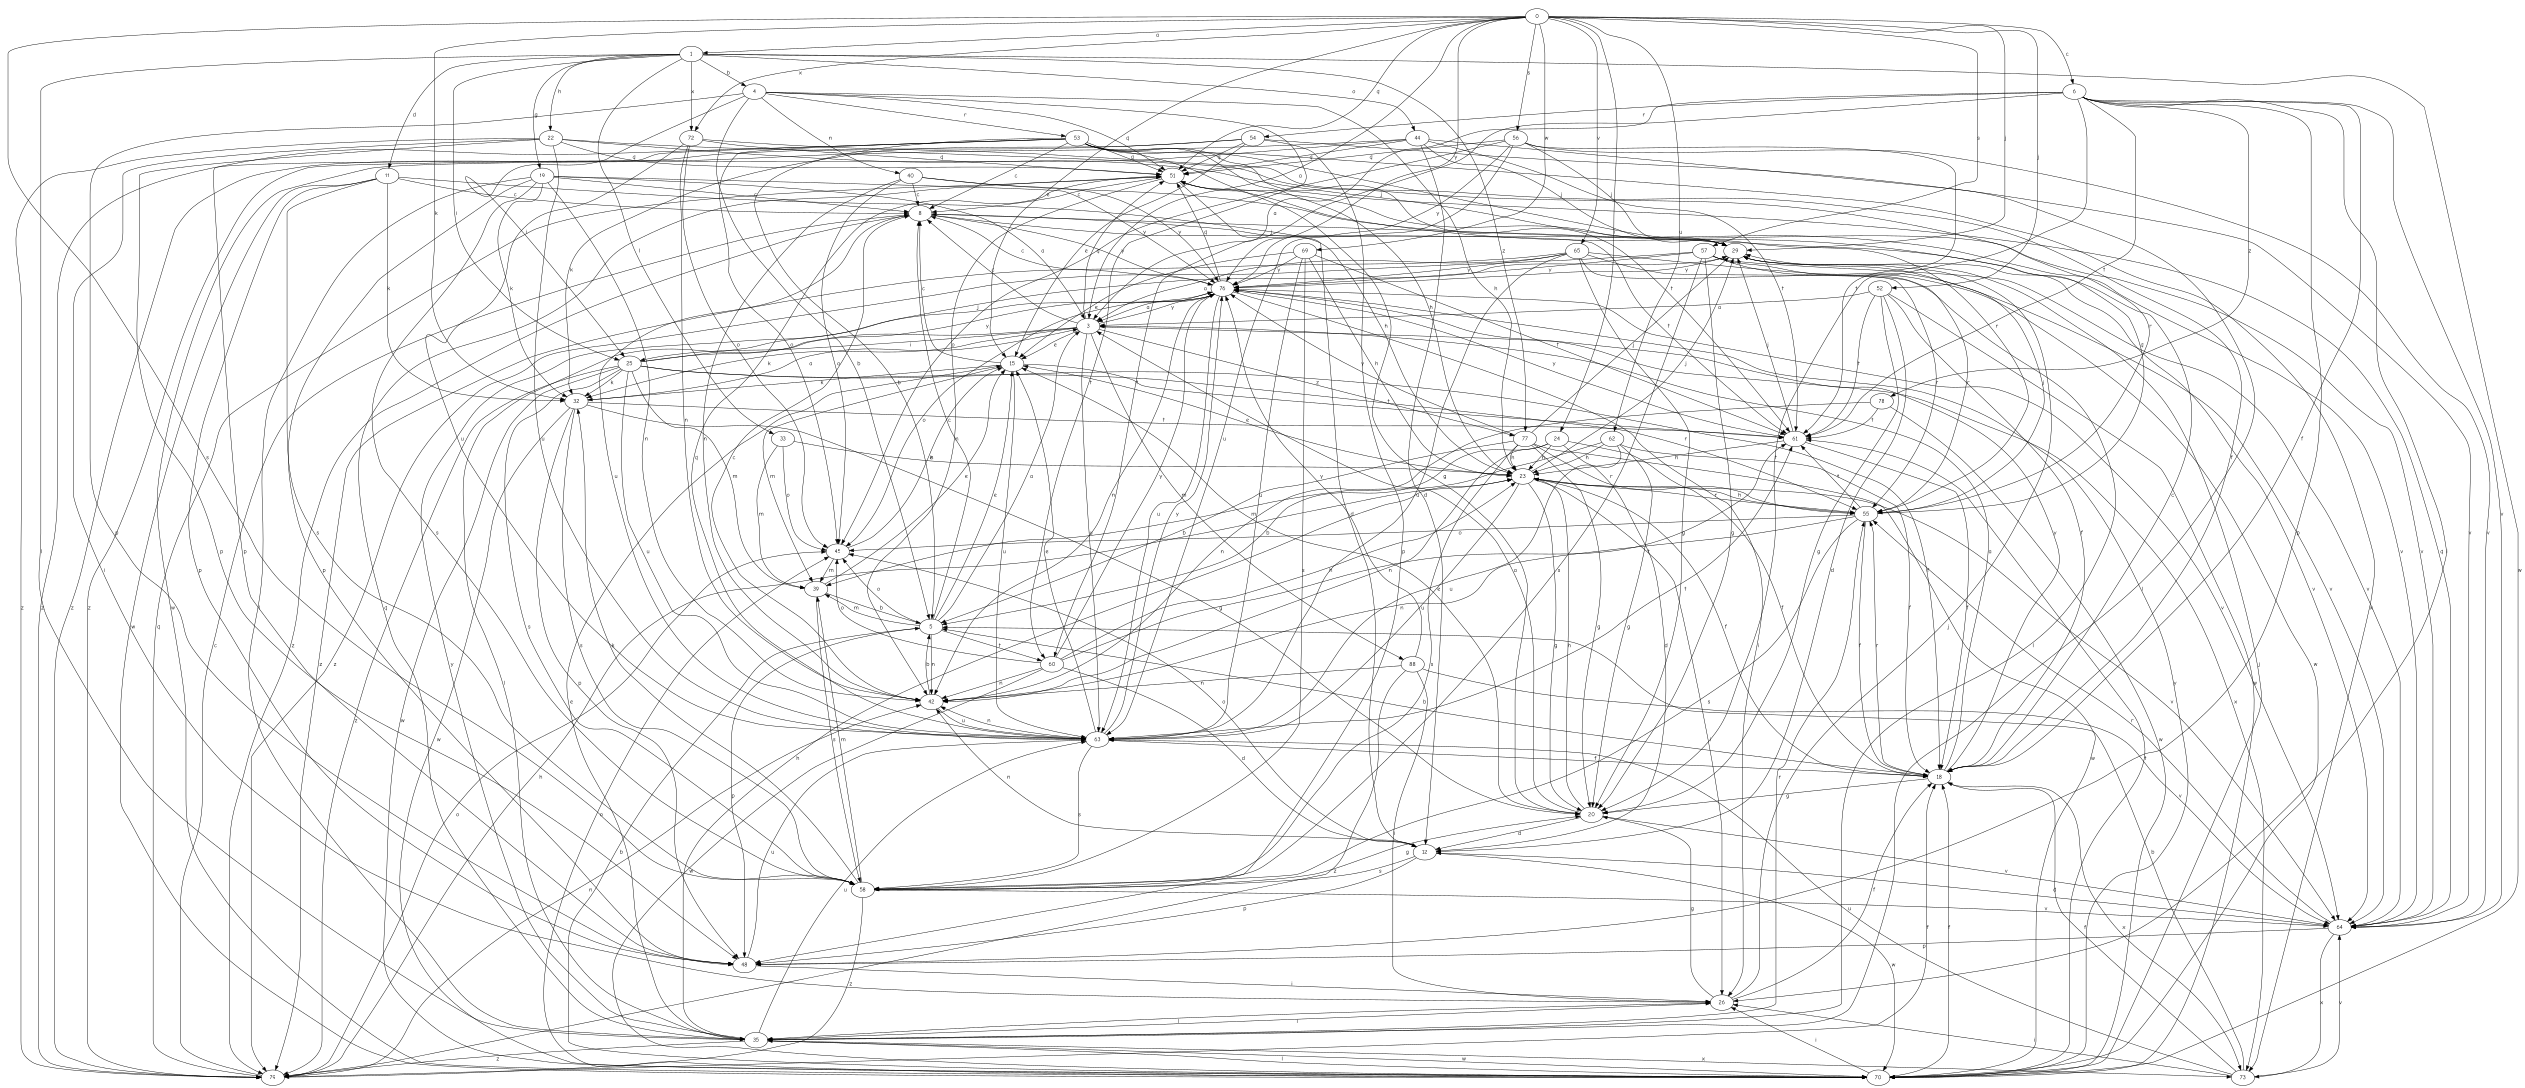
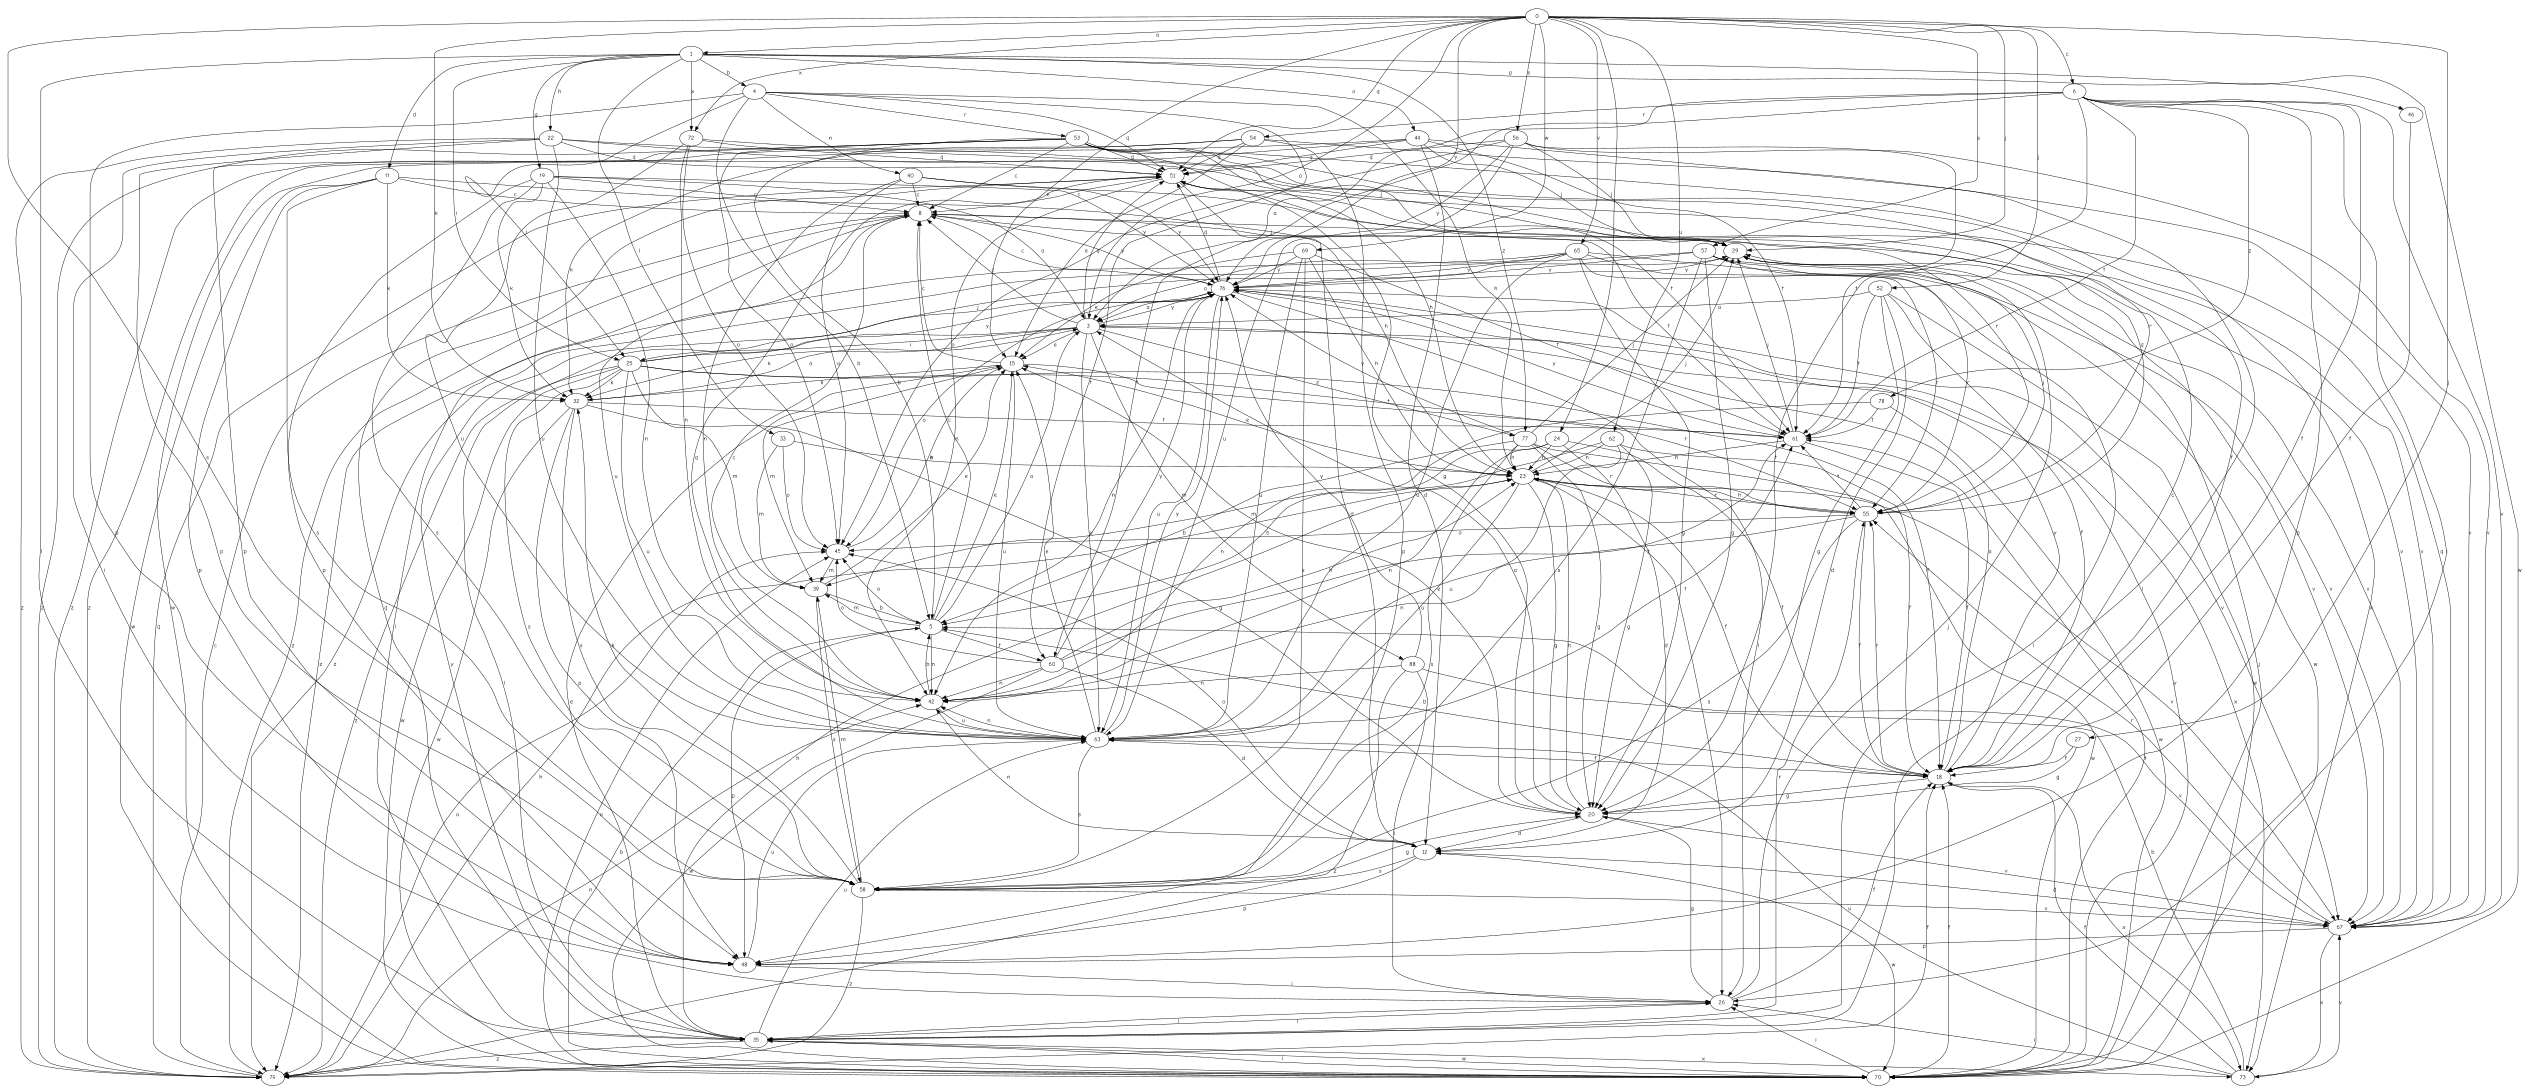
node "46": added
edge "19" -> "35": now "8" -> "35"
node "27": added
node "64": label "64" -> "67"
